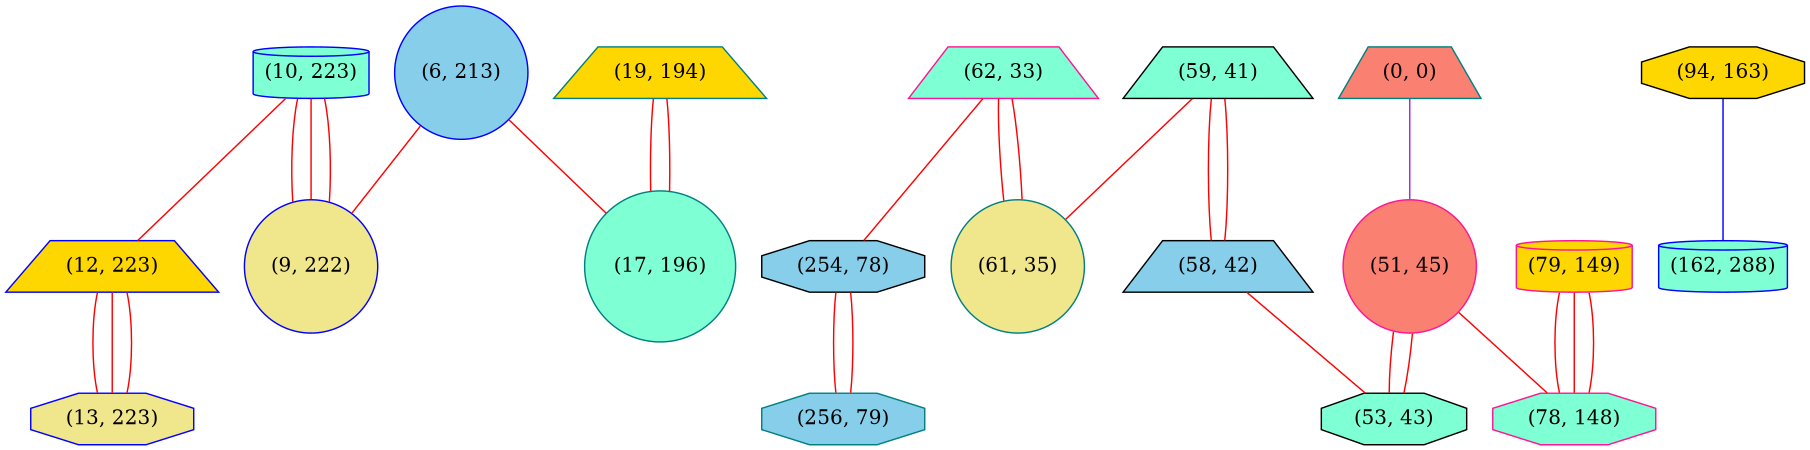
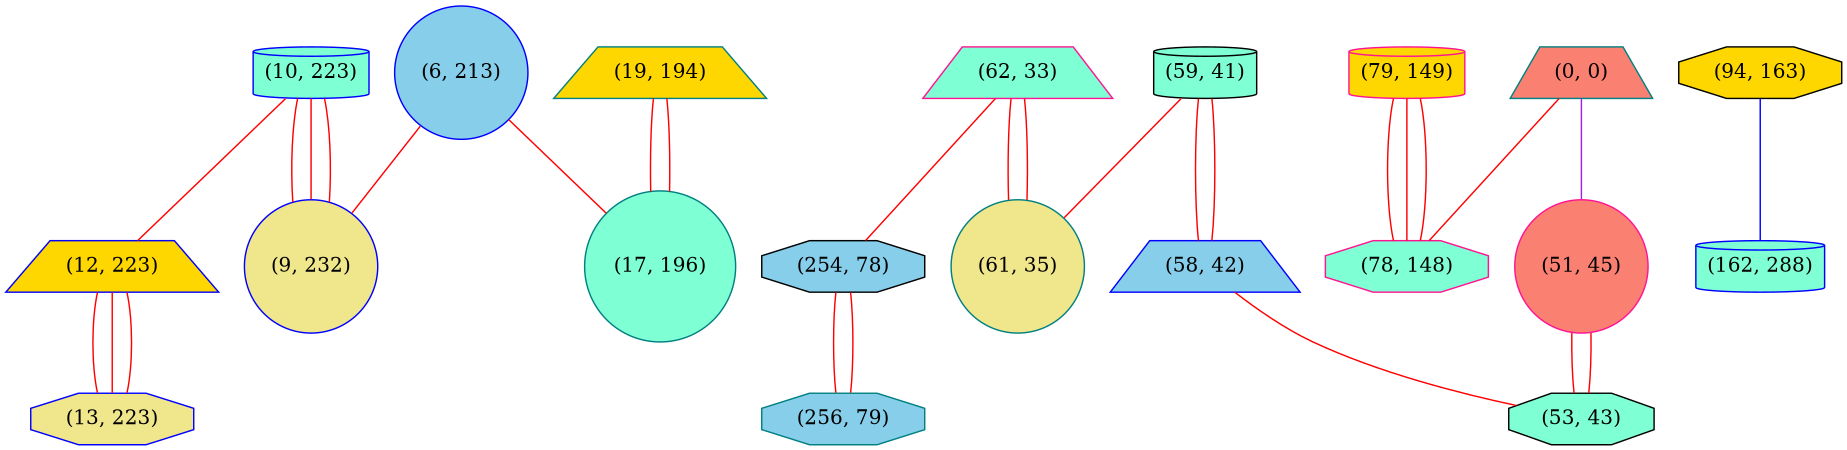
node "(59, 41)": shape trapezium -> cylinder
node "(9, 222)": label "(9, 222)" -> "(9, 232)"
node "(58, 42)": color black -> blue
edge "(51, 45)" -- "(78, 148)": now "(0, 0)" -- "(78, 148)"
